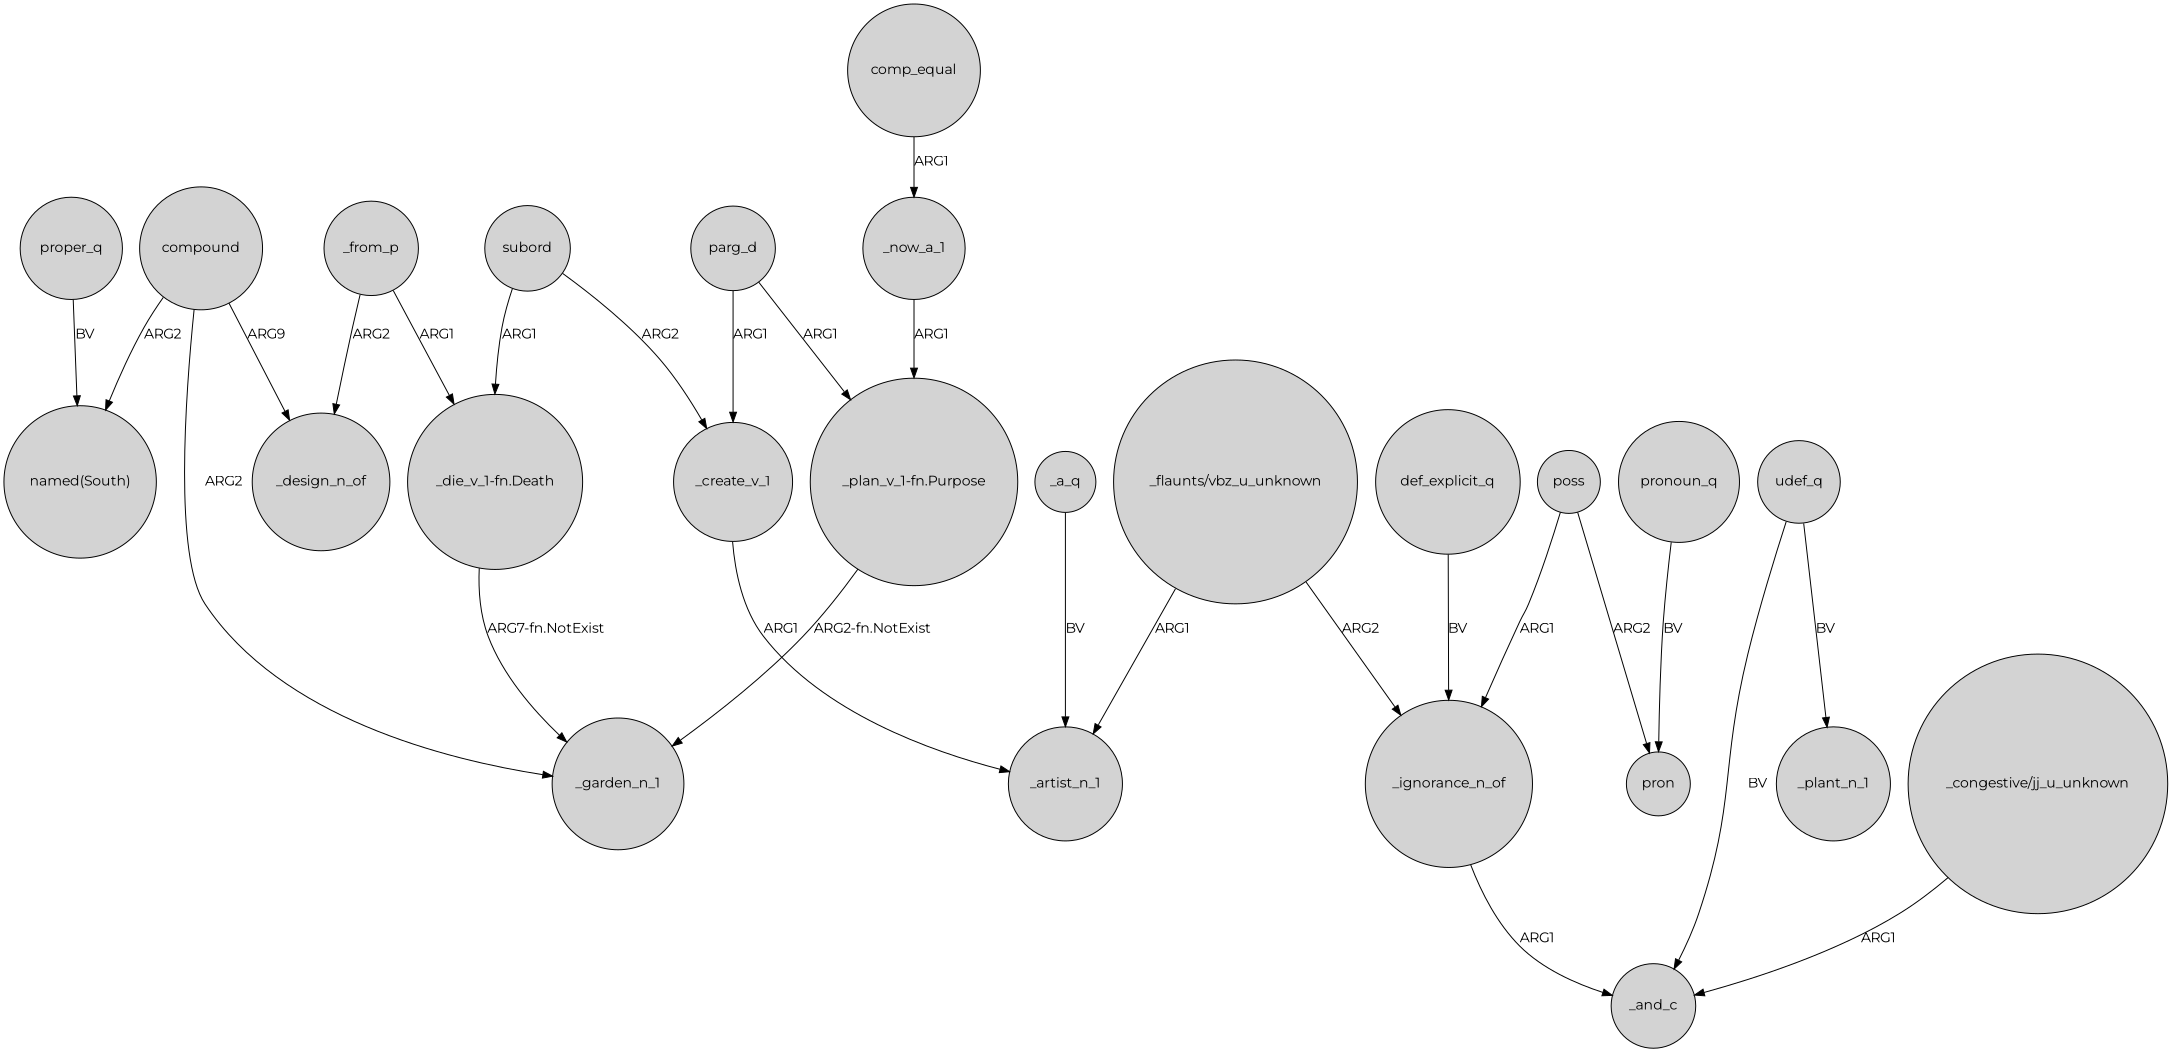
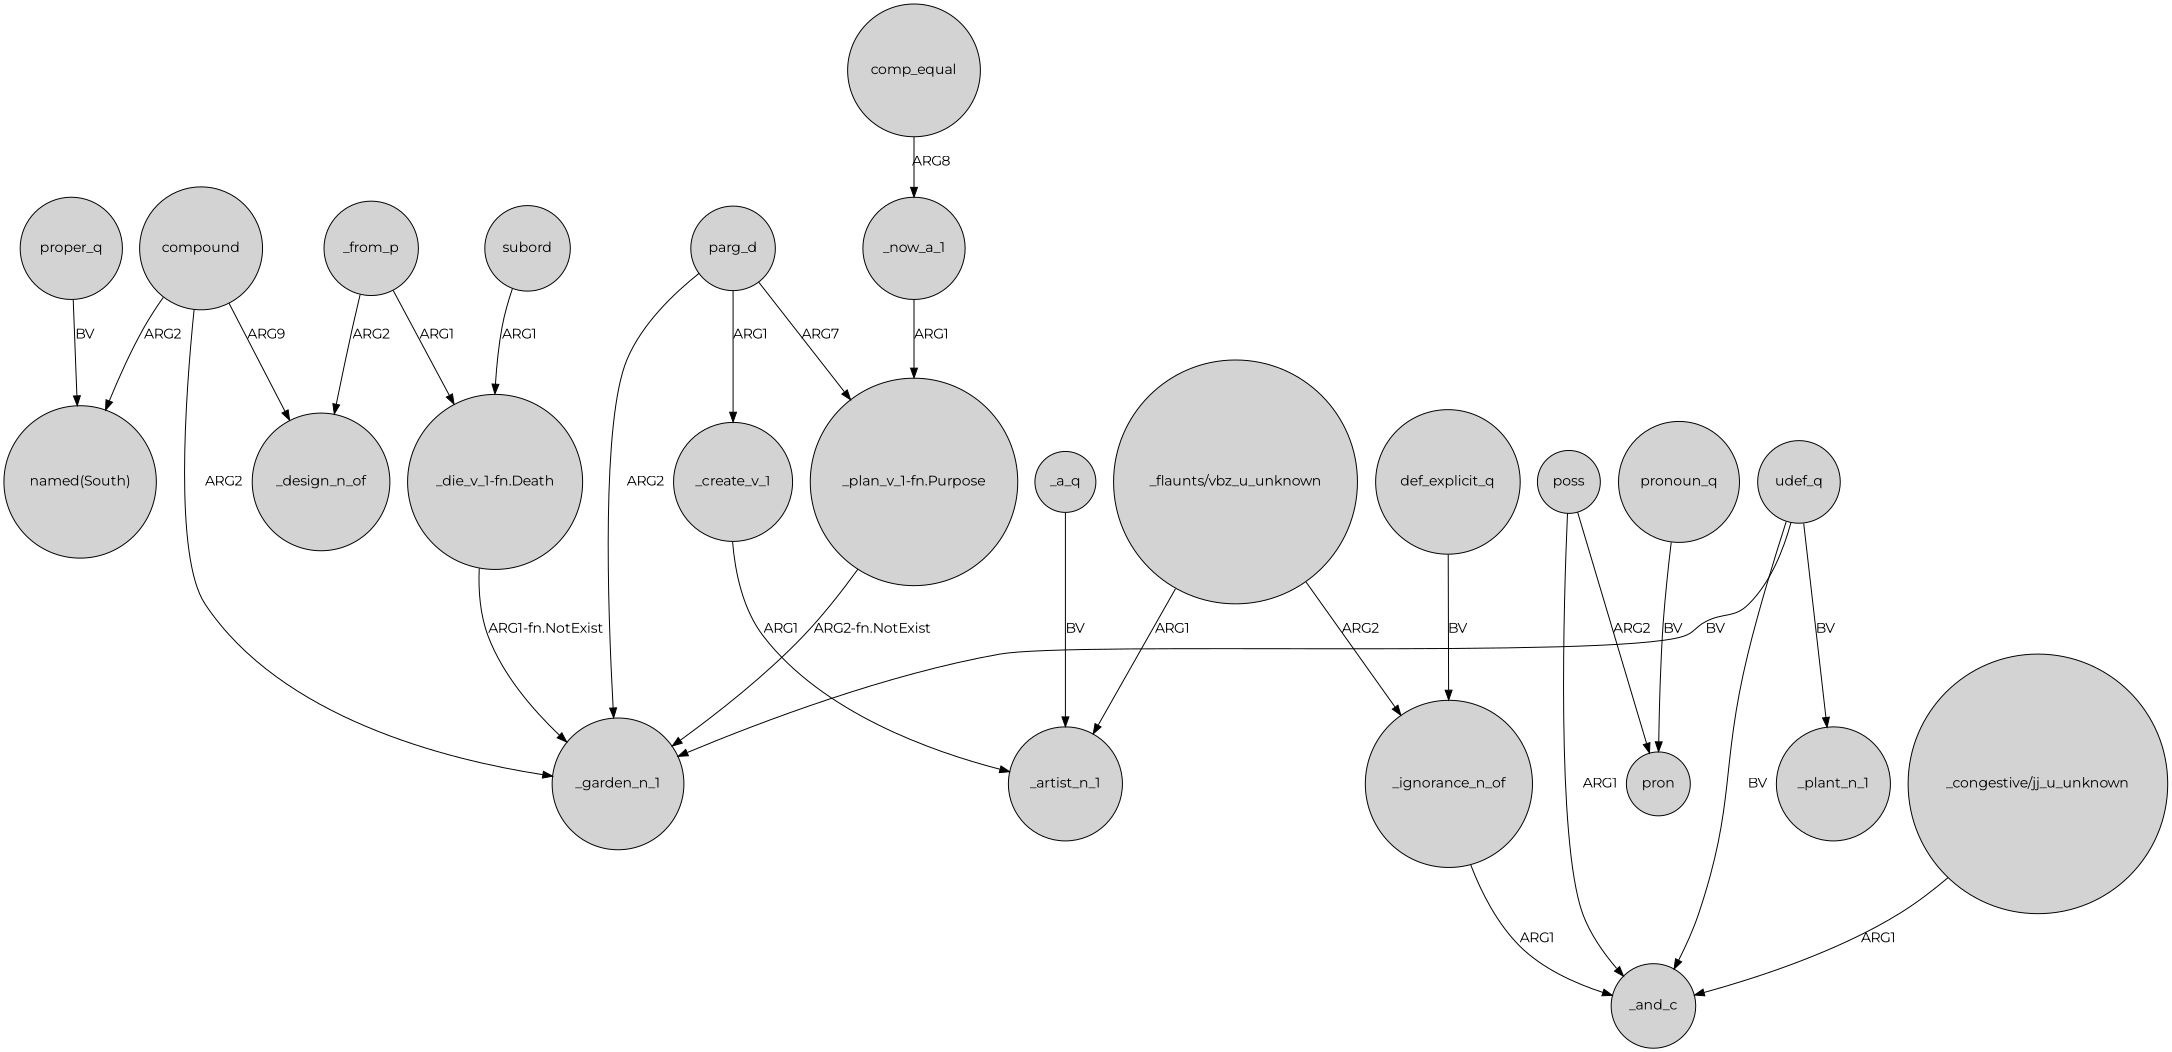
edge "comp_equal" -> "_now_a_1": label "ARG1" -> "ARG8"
edge "parg_d" -> "_plan_v_1-fn.Purpose": label "ARG1" -> "ARG7"
edge "subord" -> "_create_v_1": removed, label "ARG2"
edge "parg_d" -> "_garden_n_1": added, label "ARG2"
edge "poss" -> "_ignorance_n_of": now "poss" -> "_and_c"
edge "_die_v_1-fn.Death" -> "_garden_n_1": label "ARG7-fn.NotExist" -> "ARG1-fn.NotExist"
edge "udef_q" -> "_garden_n_1": added, label "BV"
